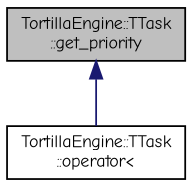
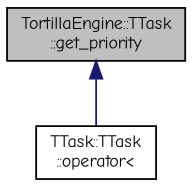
node "TortillaEngine::TTask ::operator<": label "TortillaEngine::TTask ::operator<" -> "TTask::TTask ::operator<"
